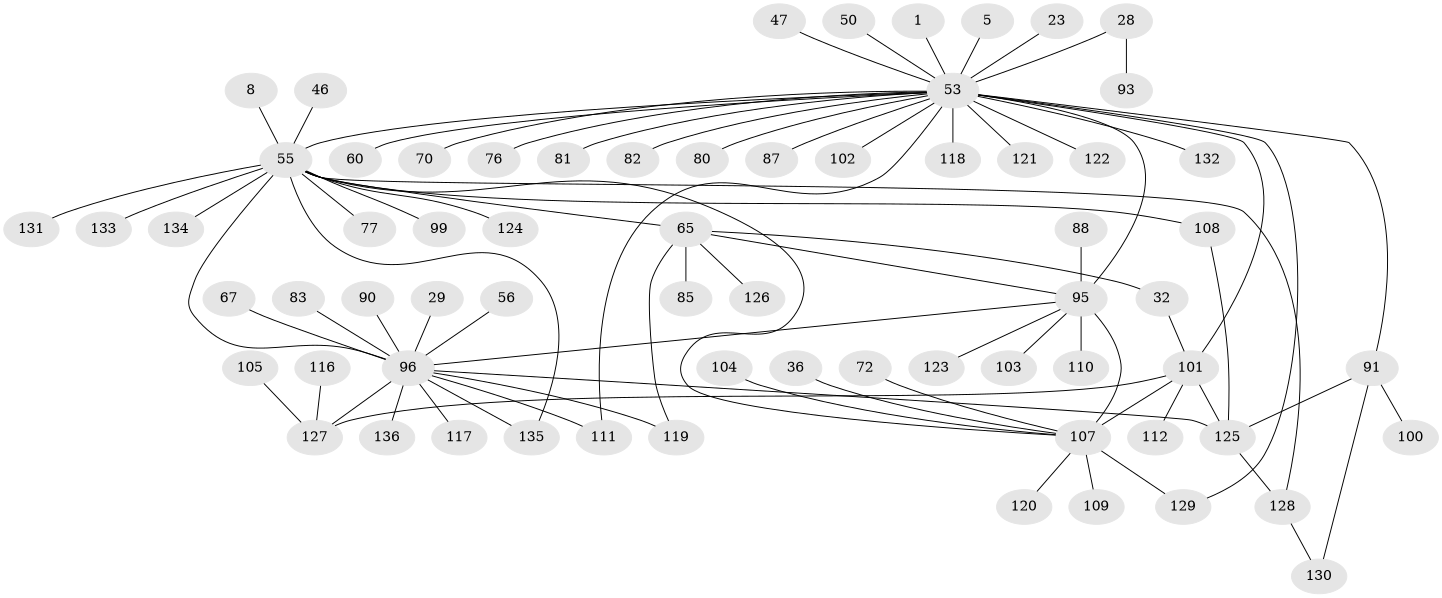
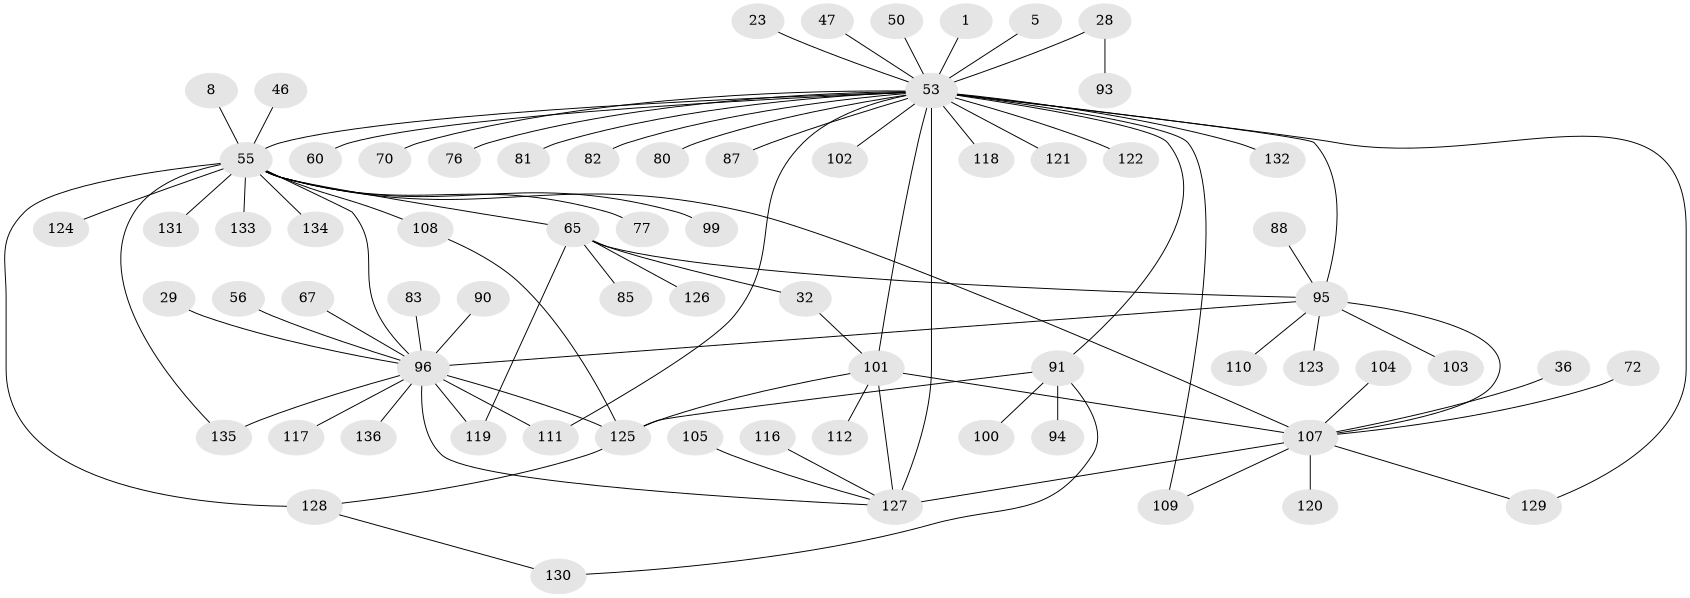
edge "53" -- "109": added
edge "53" -- "127": added
node "94": added
edge "107" -- "127": added
